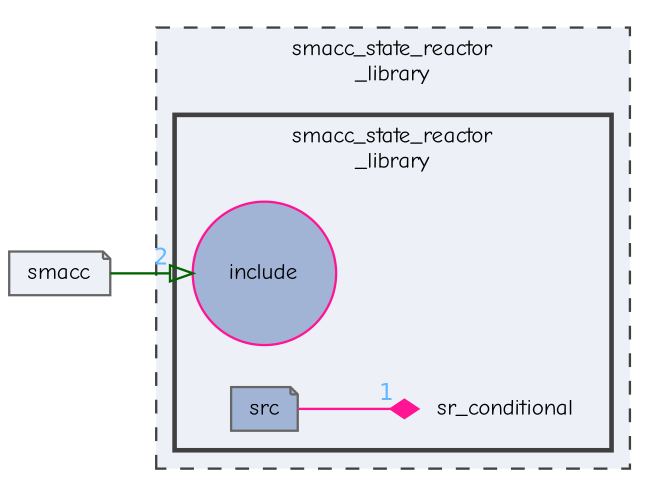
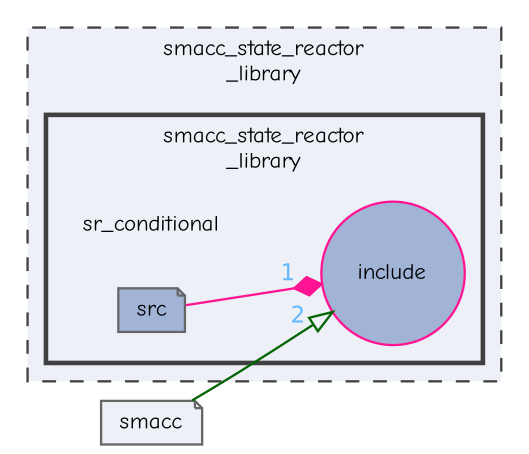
edge "src" -> "sr_conditional": now "src" -> "include"
